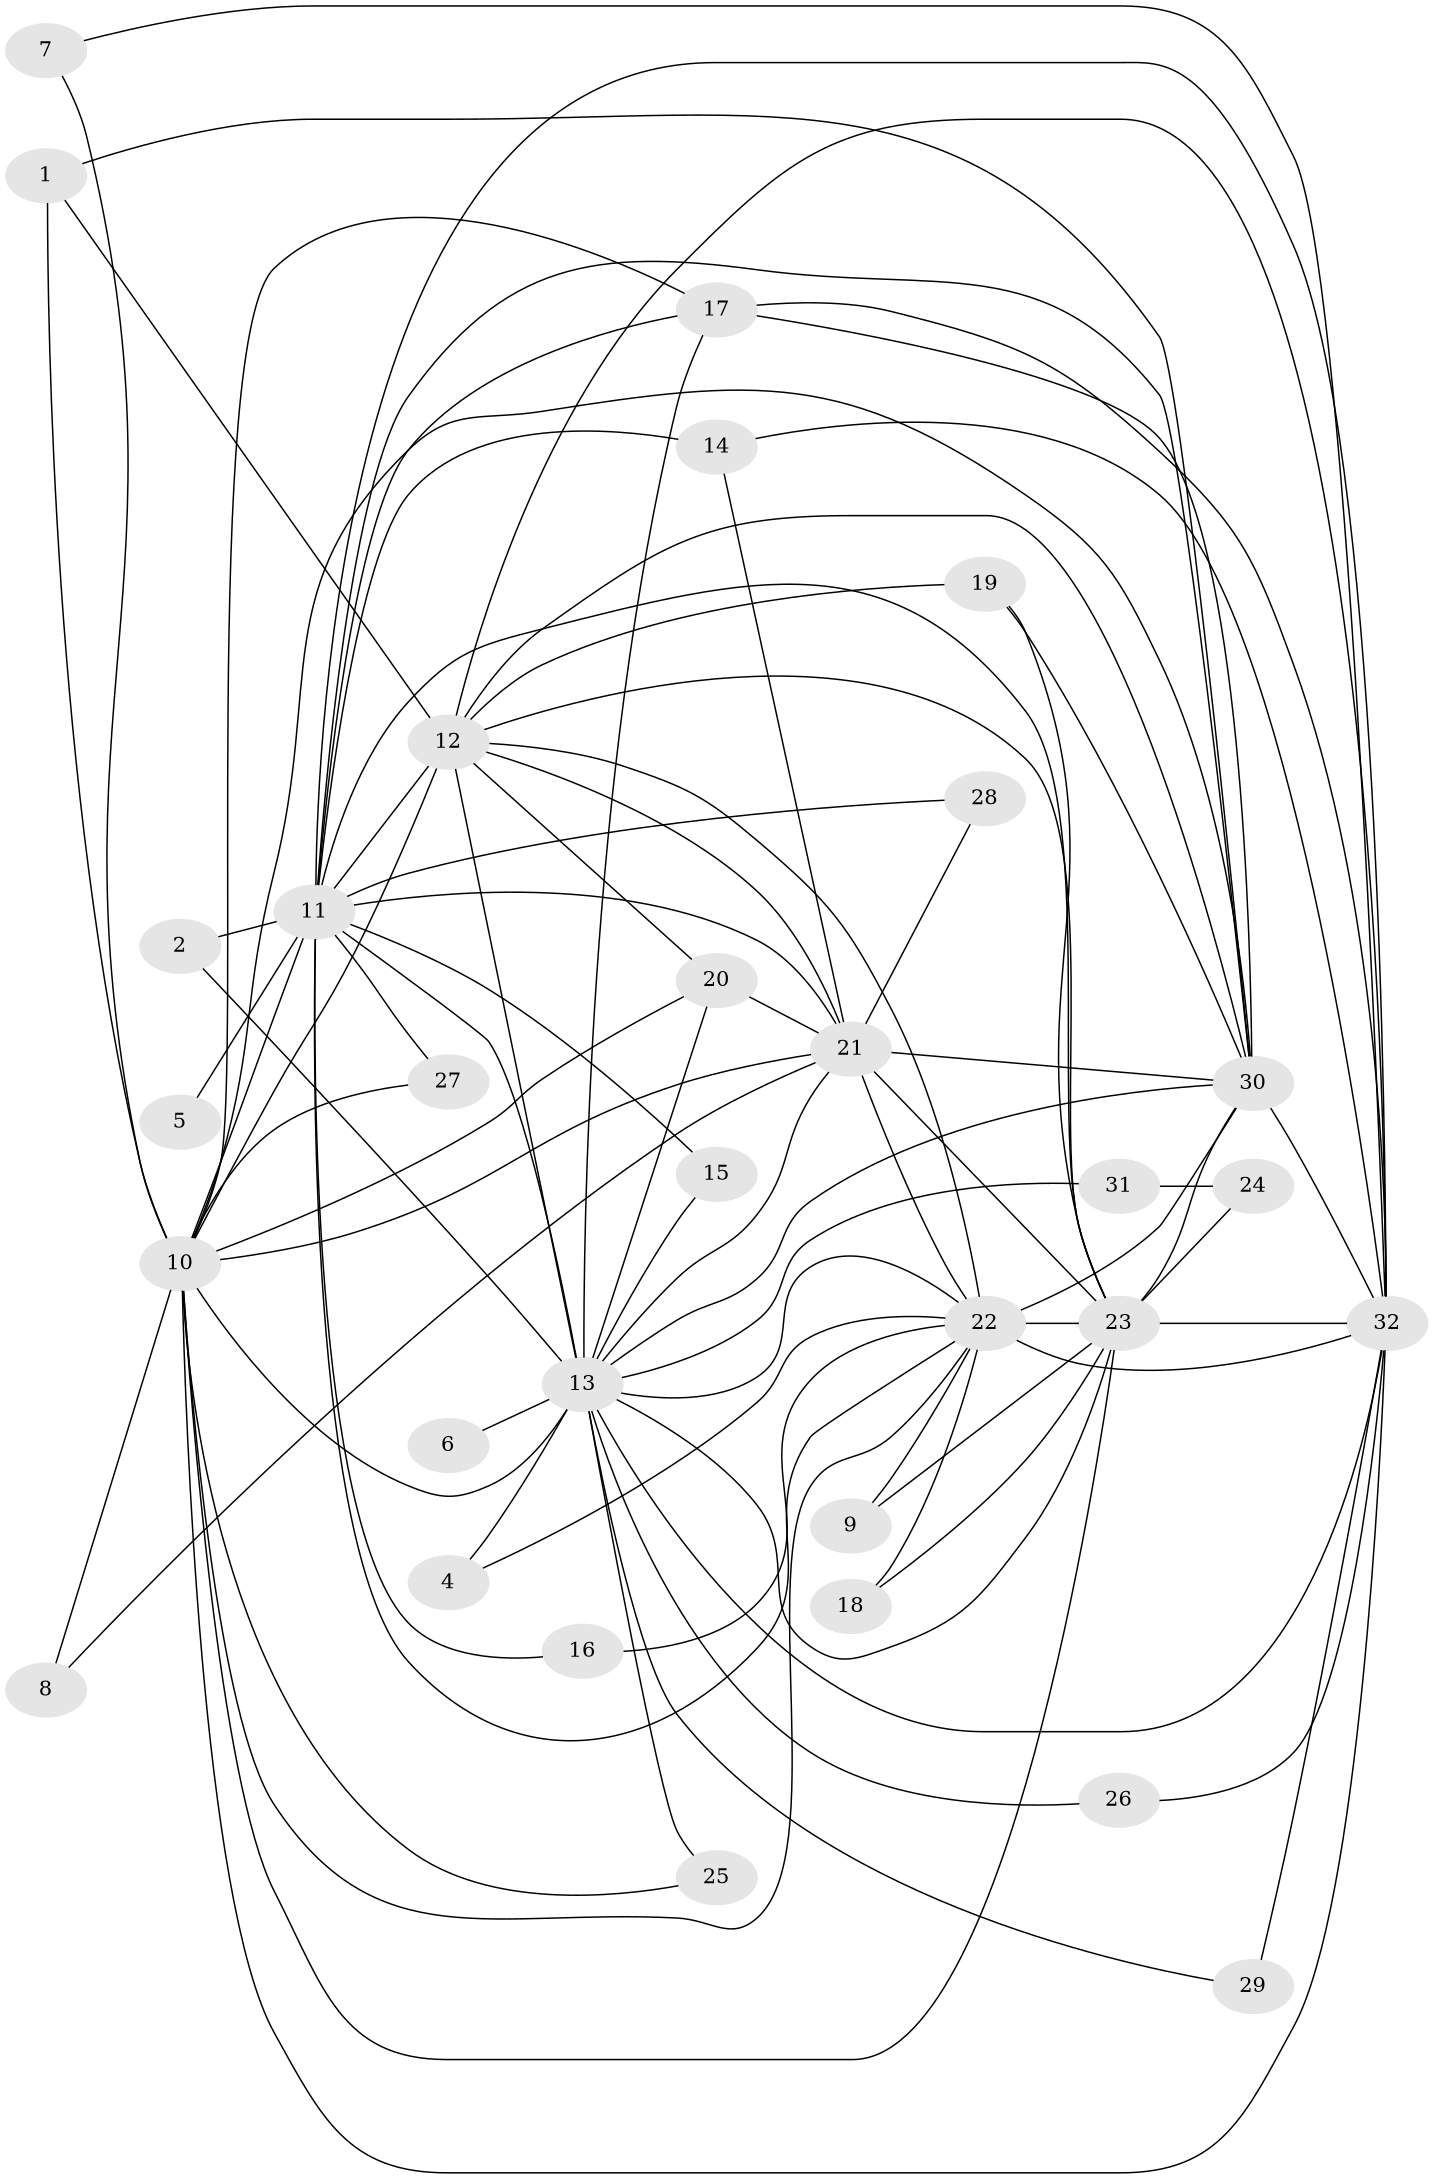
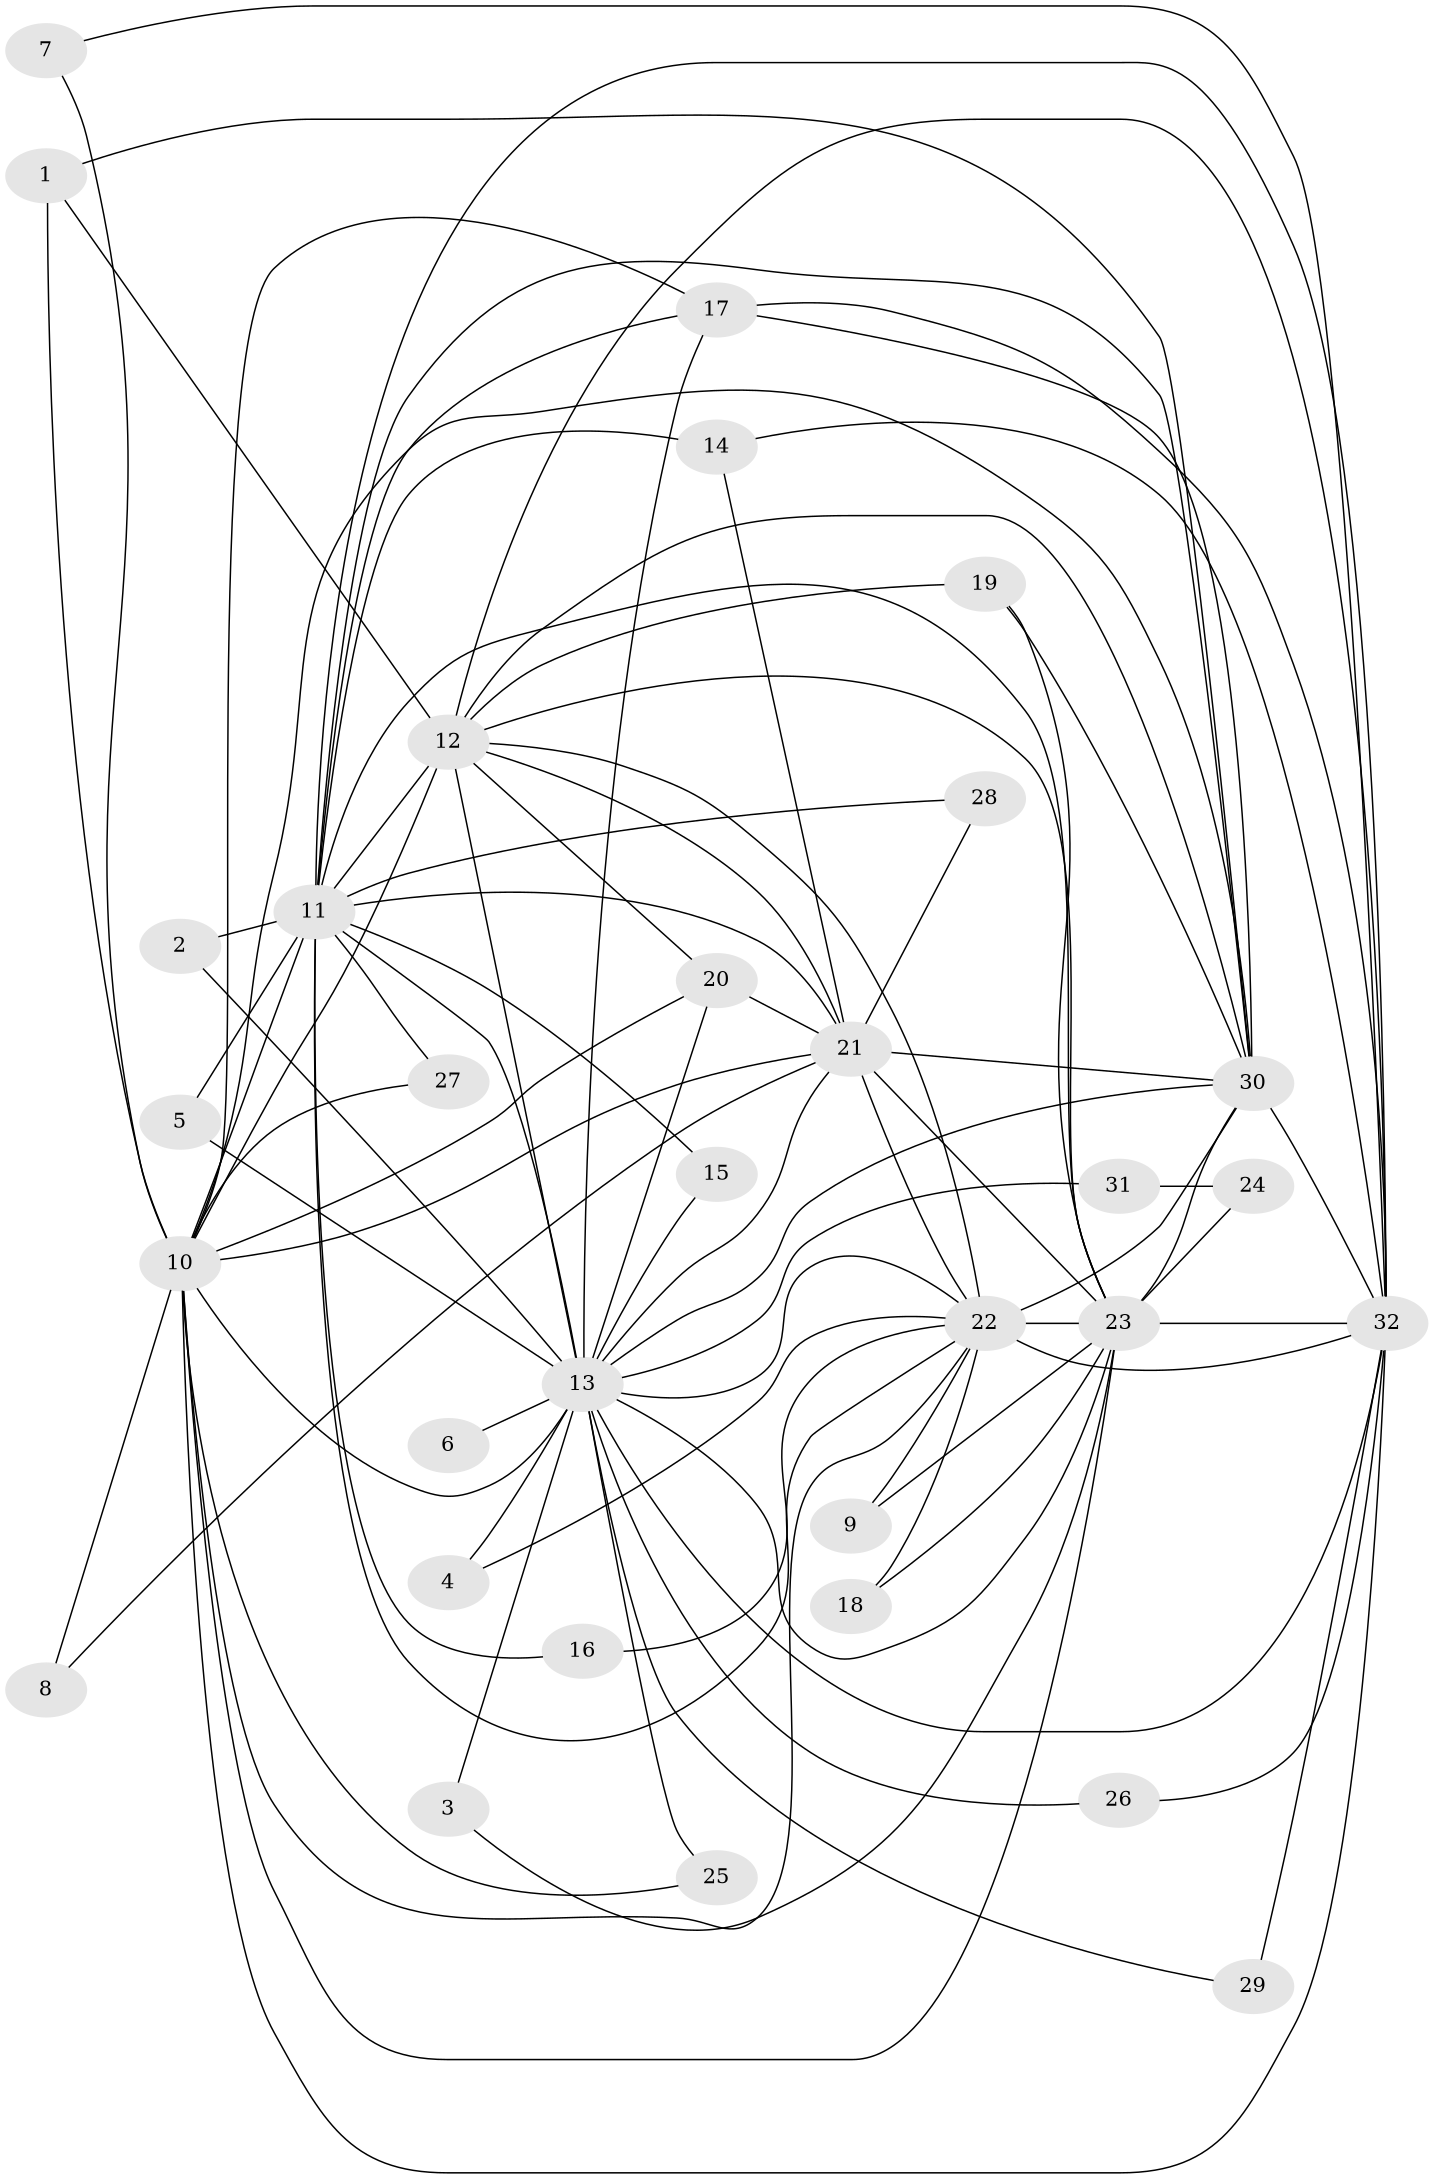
edge "5" -- "13": added
node "3": added
